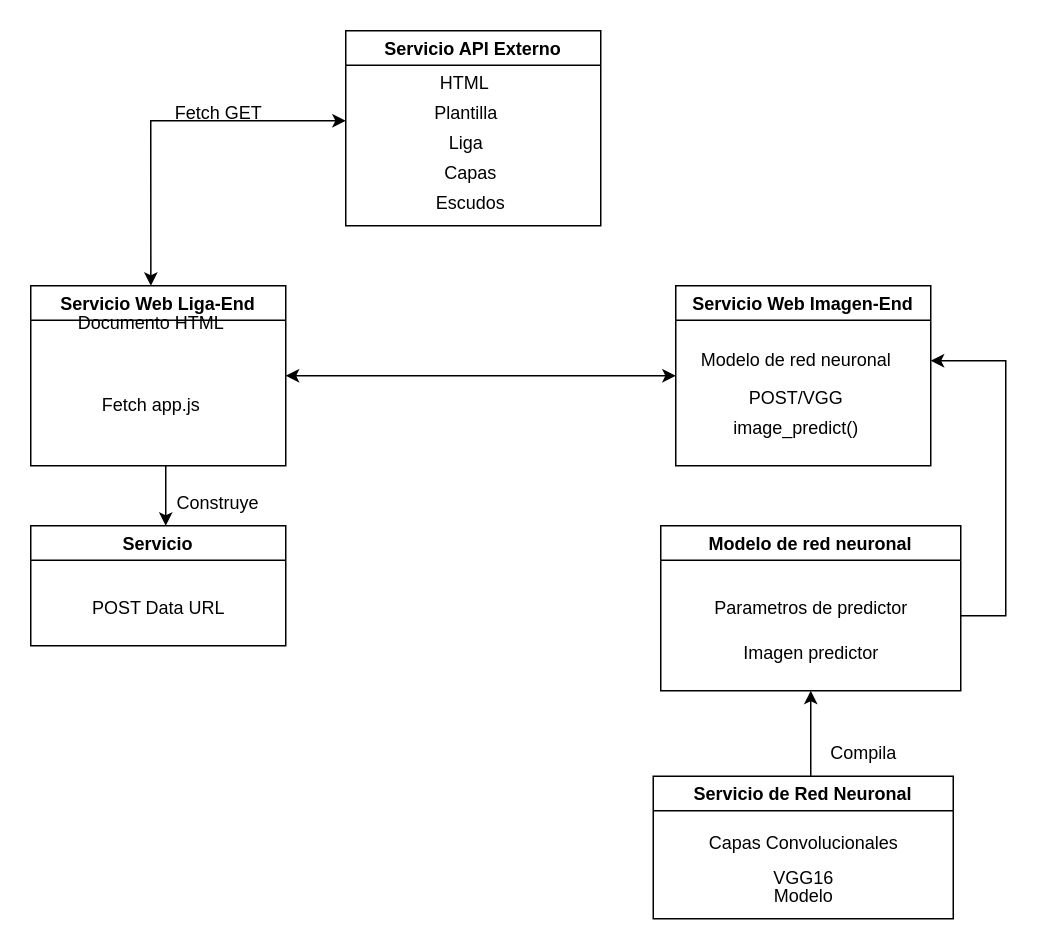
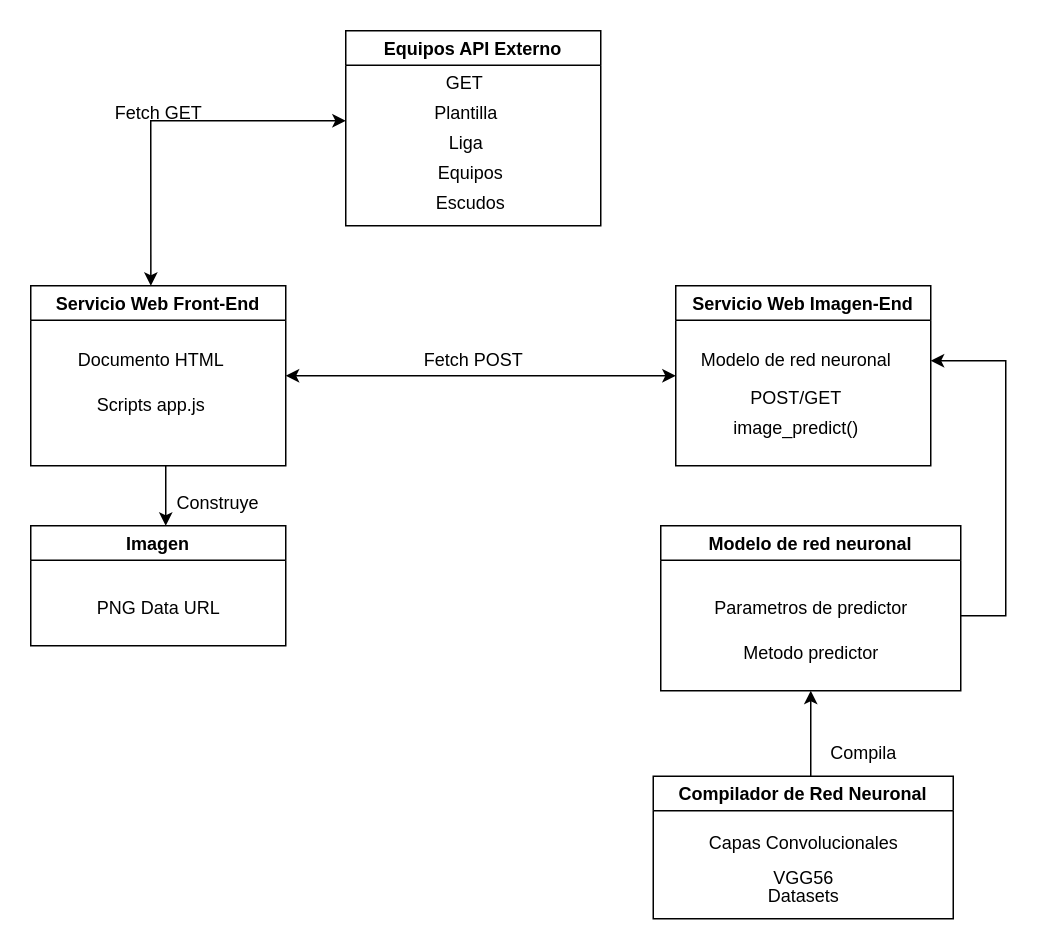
node "Servicio API Externo": label "Servicio API Externo" -> "Equipos API Externo"
node "HTML": label "HTML" -> "GET"
node "Fetch GET": moved (218, 113) -> (158, 113)
node "Capas": label "Capas" -> "Equipos"
node "Servicio Web Liga-End": label "Servicio Web Liga-End" -> "Servicio Web Front-End"
node "Documento HTML": moved (151, 323) -> (151, 361)
node "Fetch POST": added
node "POST/VGG": label "POST/VGG" -> "POST/GET"
node "Fetch app.js": label "Fetch app.js" -> "Scripts app.js"
node "Servicio": label "Servicio" -> "Imagen"
node "POST Data URL": label "POST Data URL" -> "PNG Data URL"
node "Imagen predictor": label "Imagen predictor" -> "Metodo predictor"
node "Servicio de Red Neuronal": label "Servicio de Red Neuronal" -> "Compilador de Red Neuronal"
node "VGG16": label "VGG16" -> "VGG56"
node "Modelo": label "Modelo" -> "Datasets"
